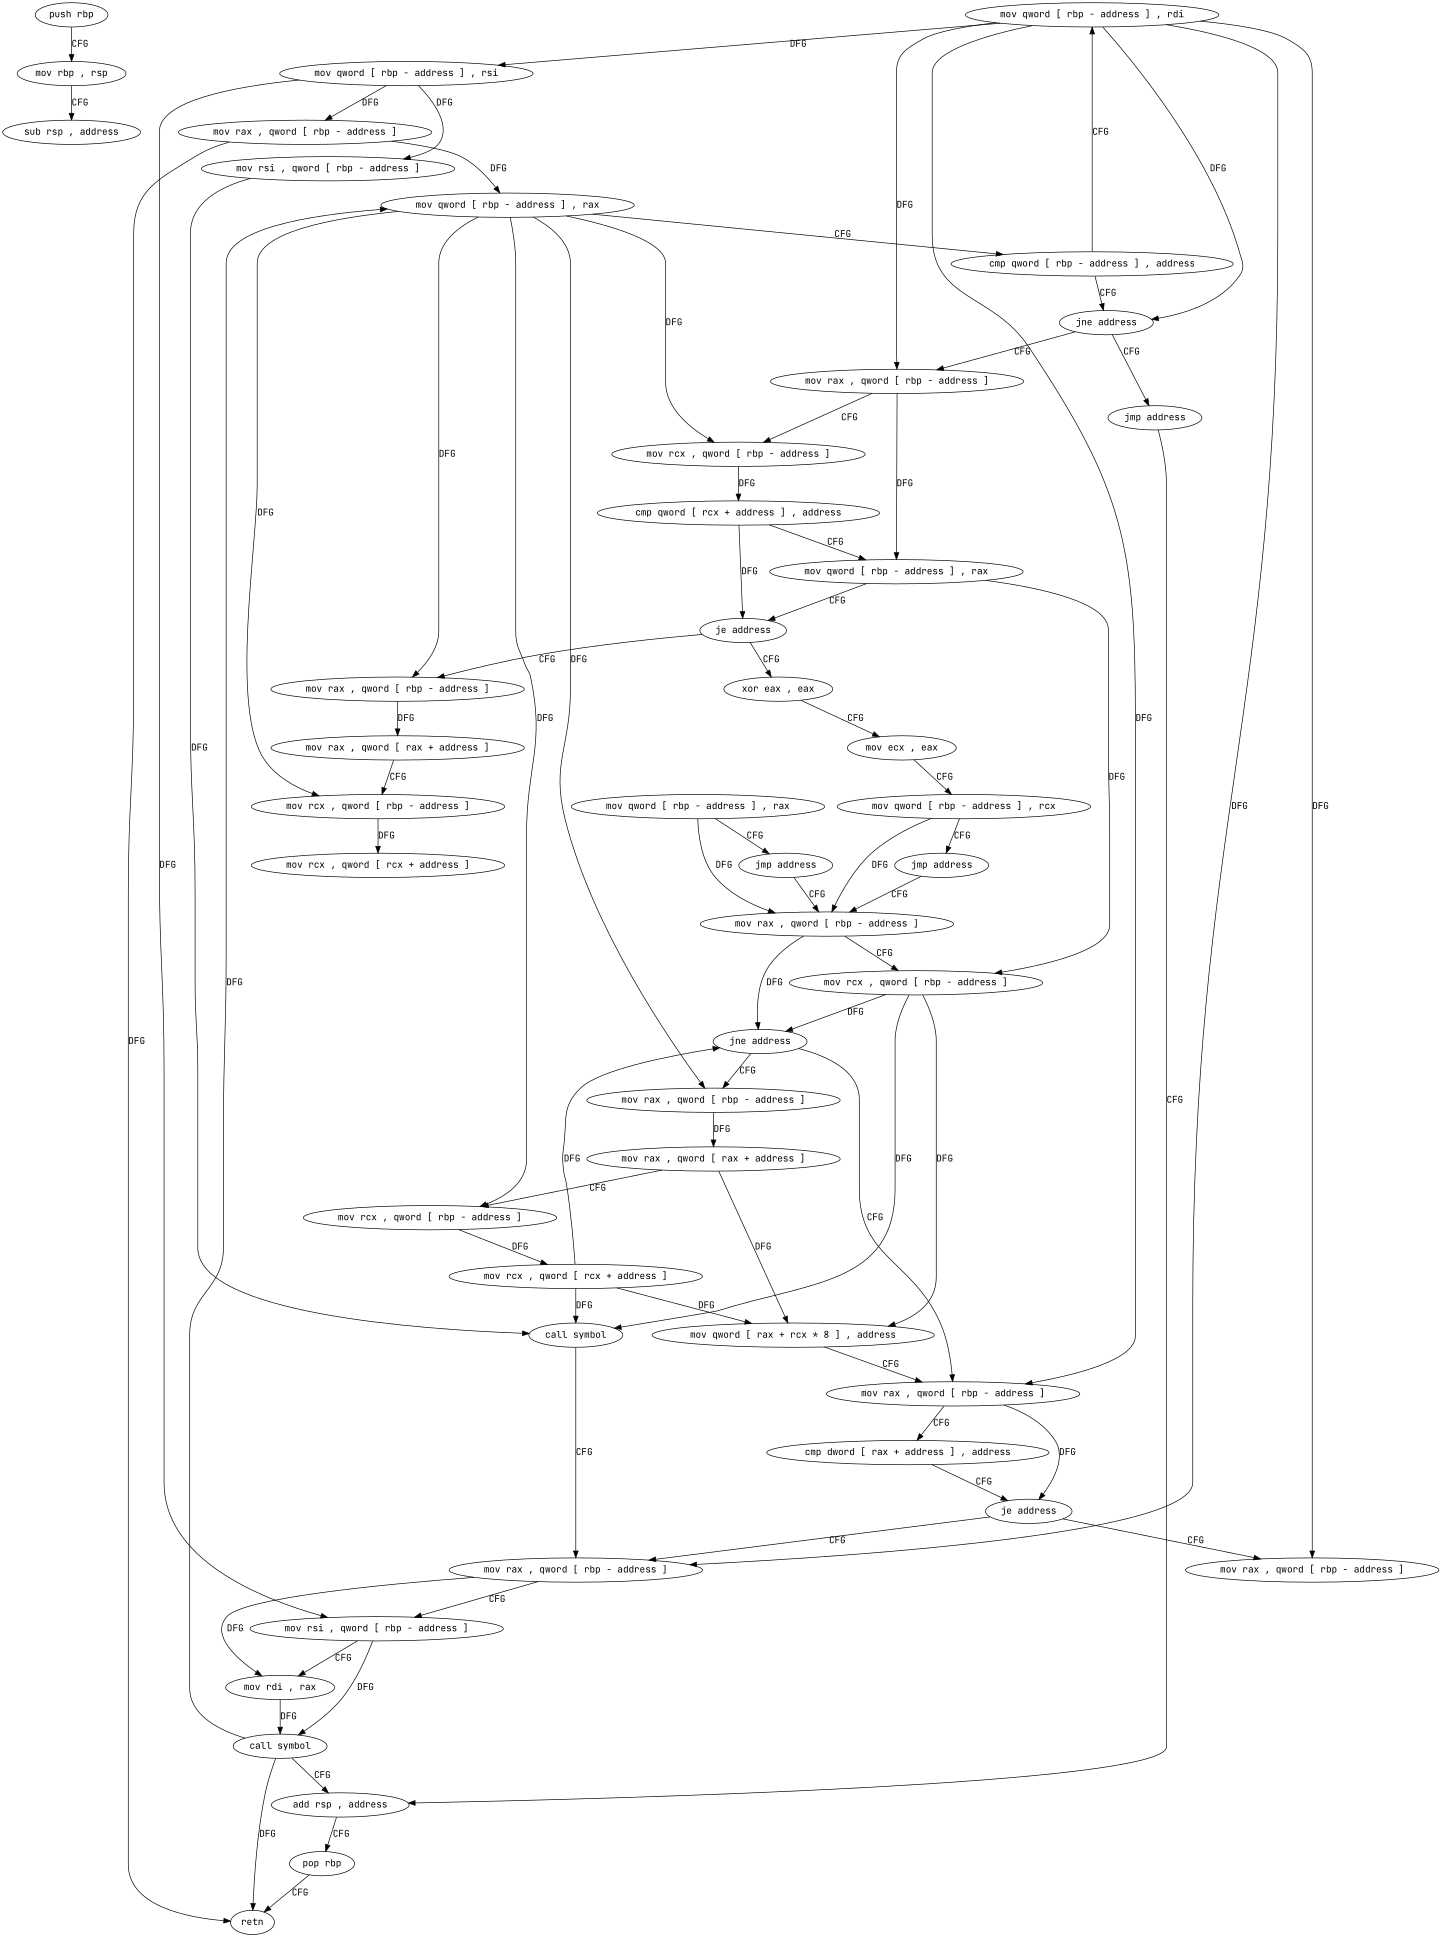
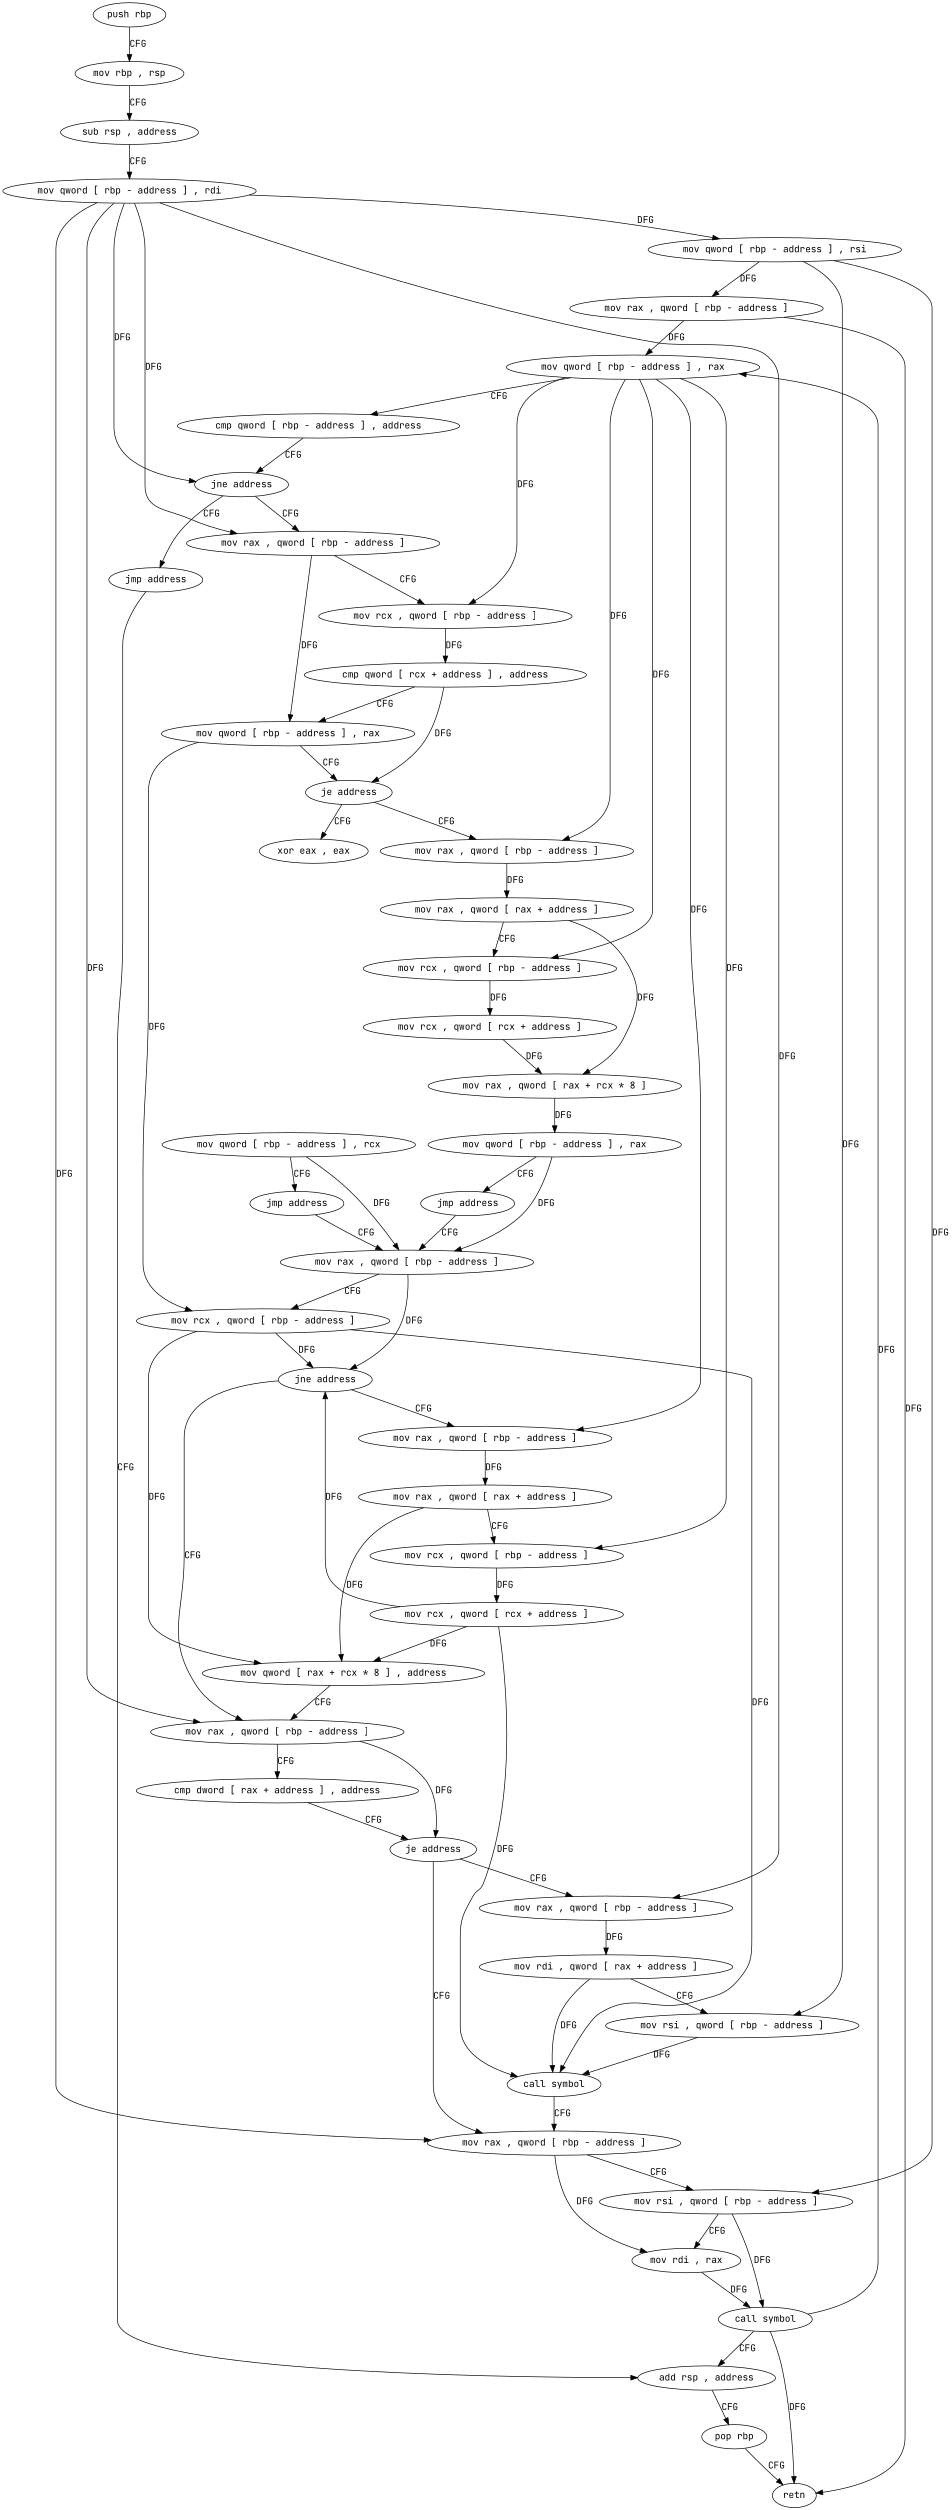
edge "cmp qword [ rbp - address ] , address" -> "mov qword [ rbp - address ] , rdi": now "sub rsp , address" -> "mov qword [ rbp - address ] , rdi"
node "mov ecx , eax": removed
node "mov rax , qword [ rax + rcx * 8 ]": added
node "mov rdi , qword [ rax + address ]": added
